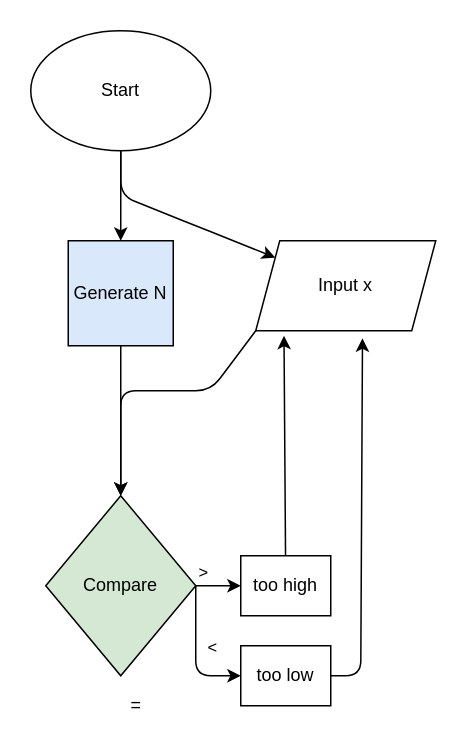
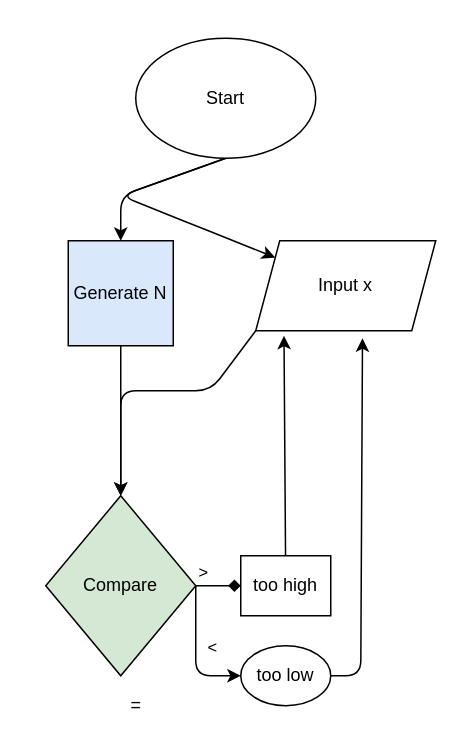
node "Start": moved (121, 91) -> (226, 98)
edge "Compare" -> "too high": arrowhead classic -> diamond
node "too low": shape rectangle -> ellipse
